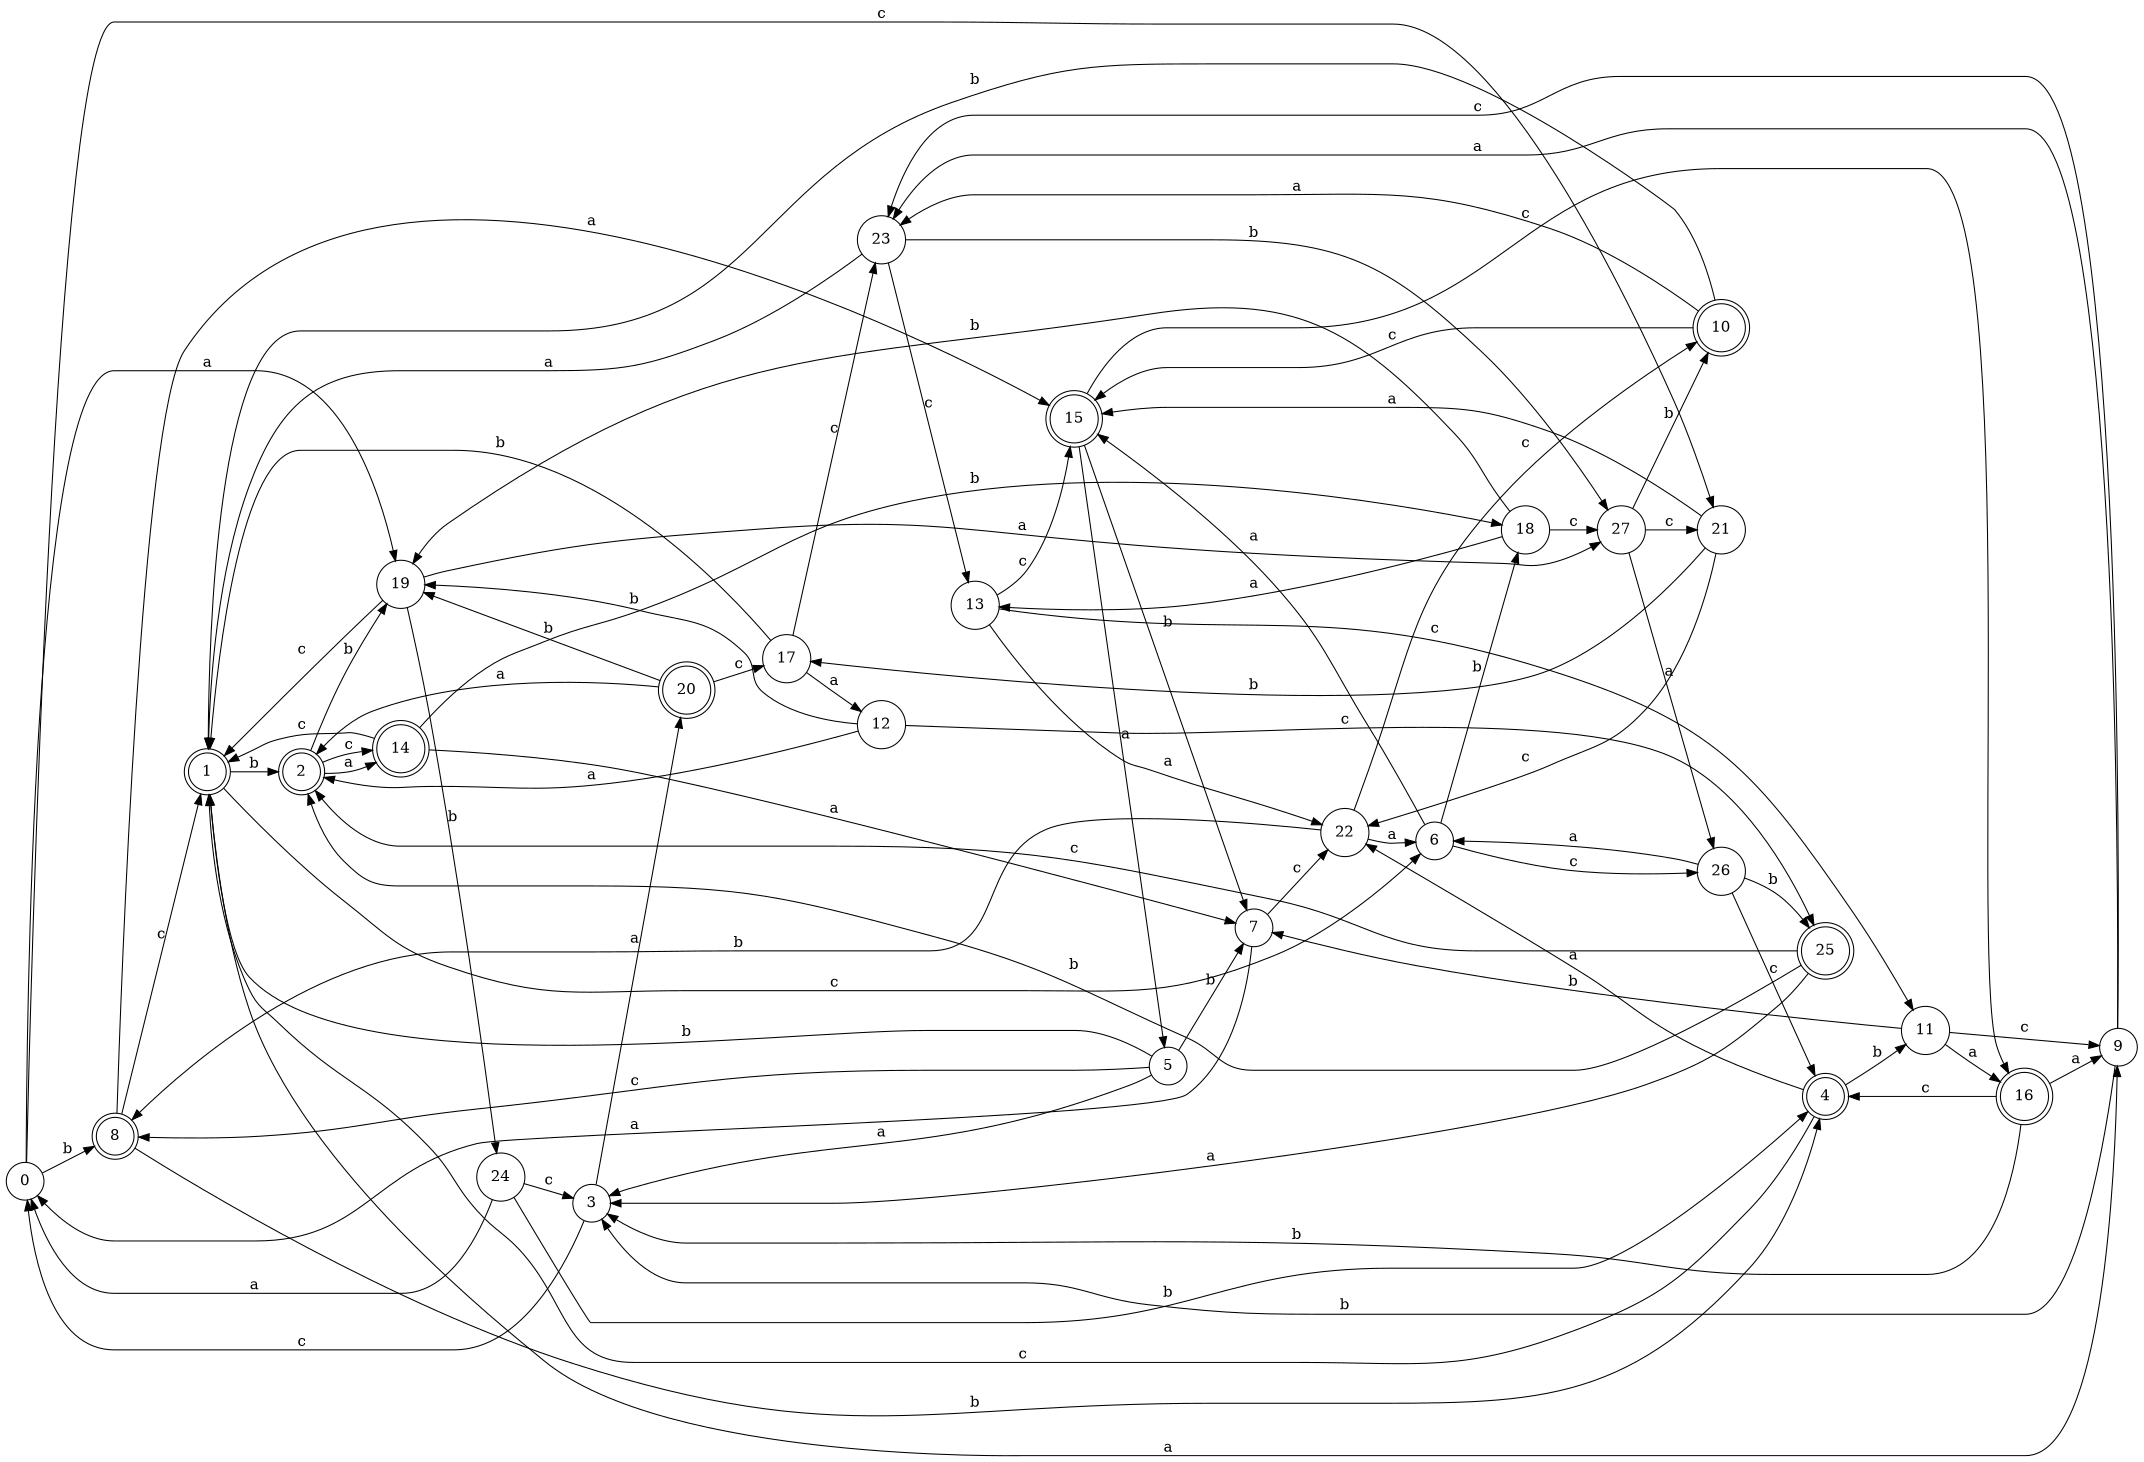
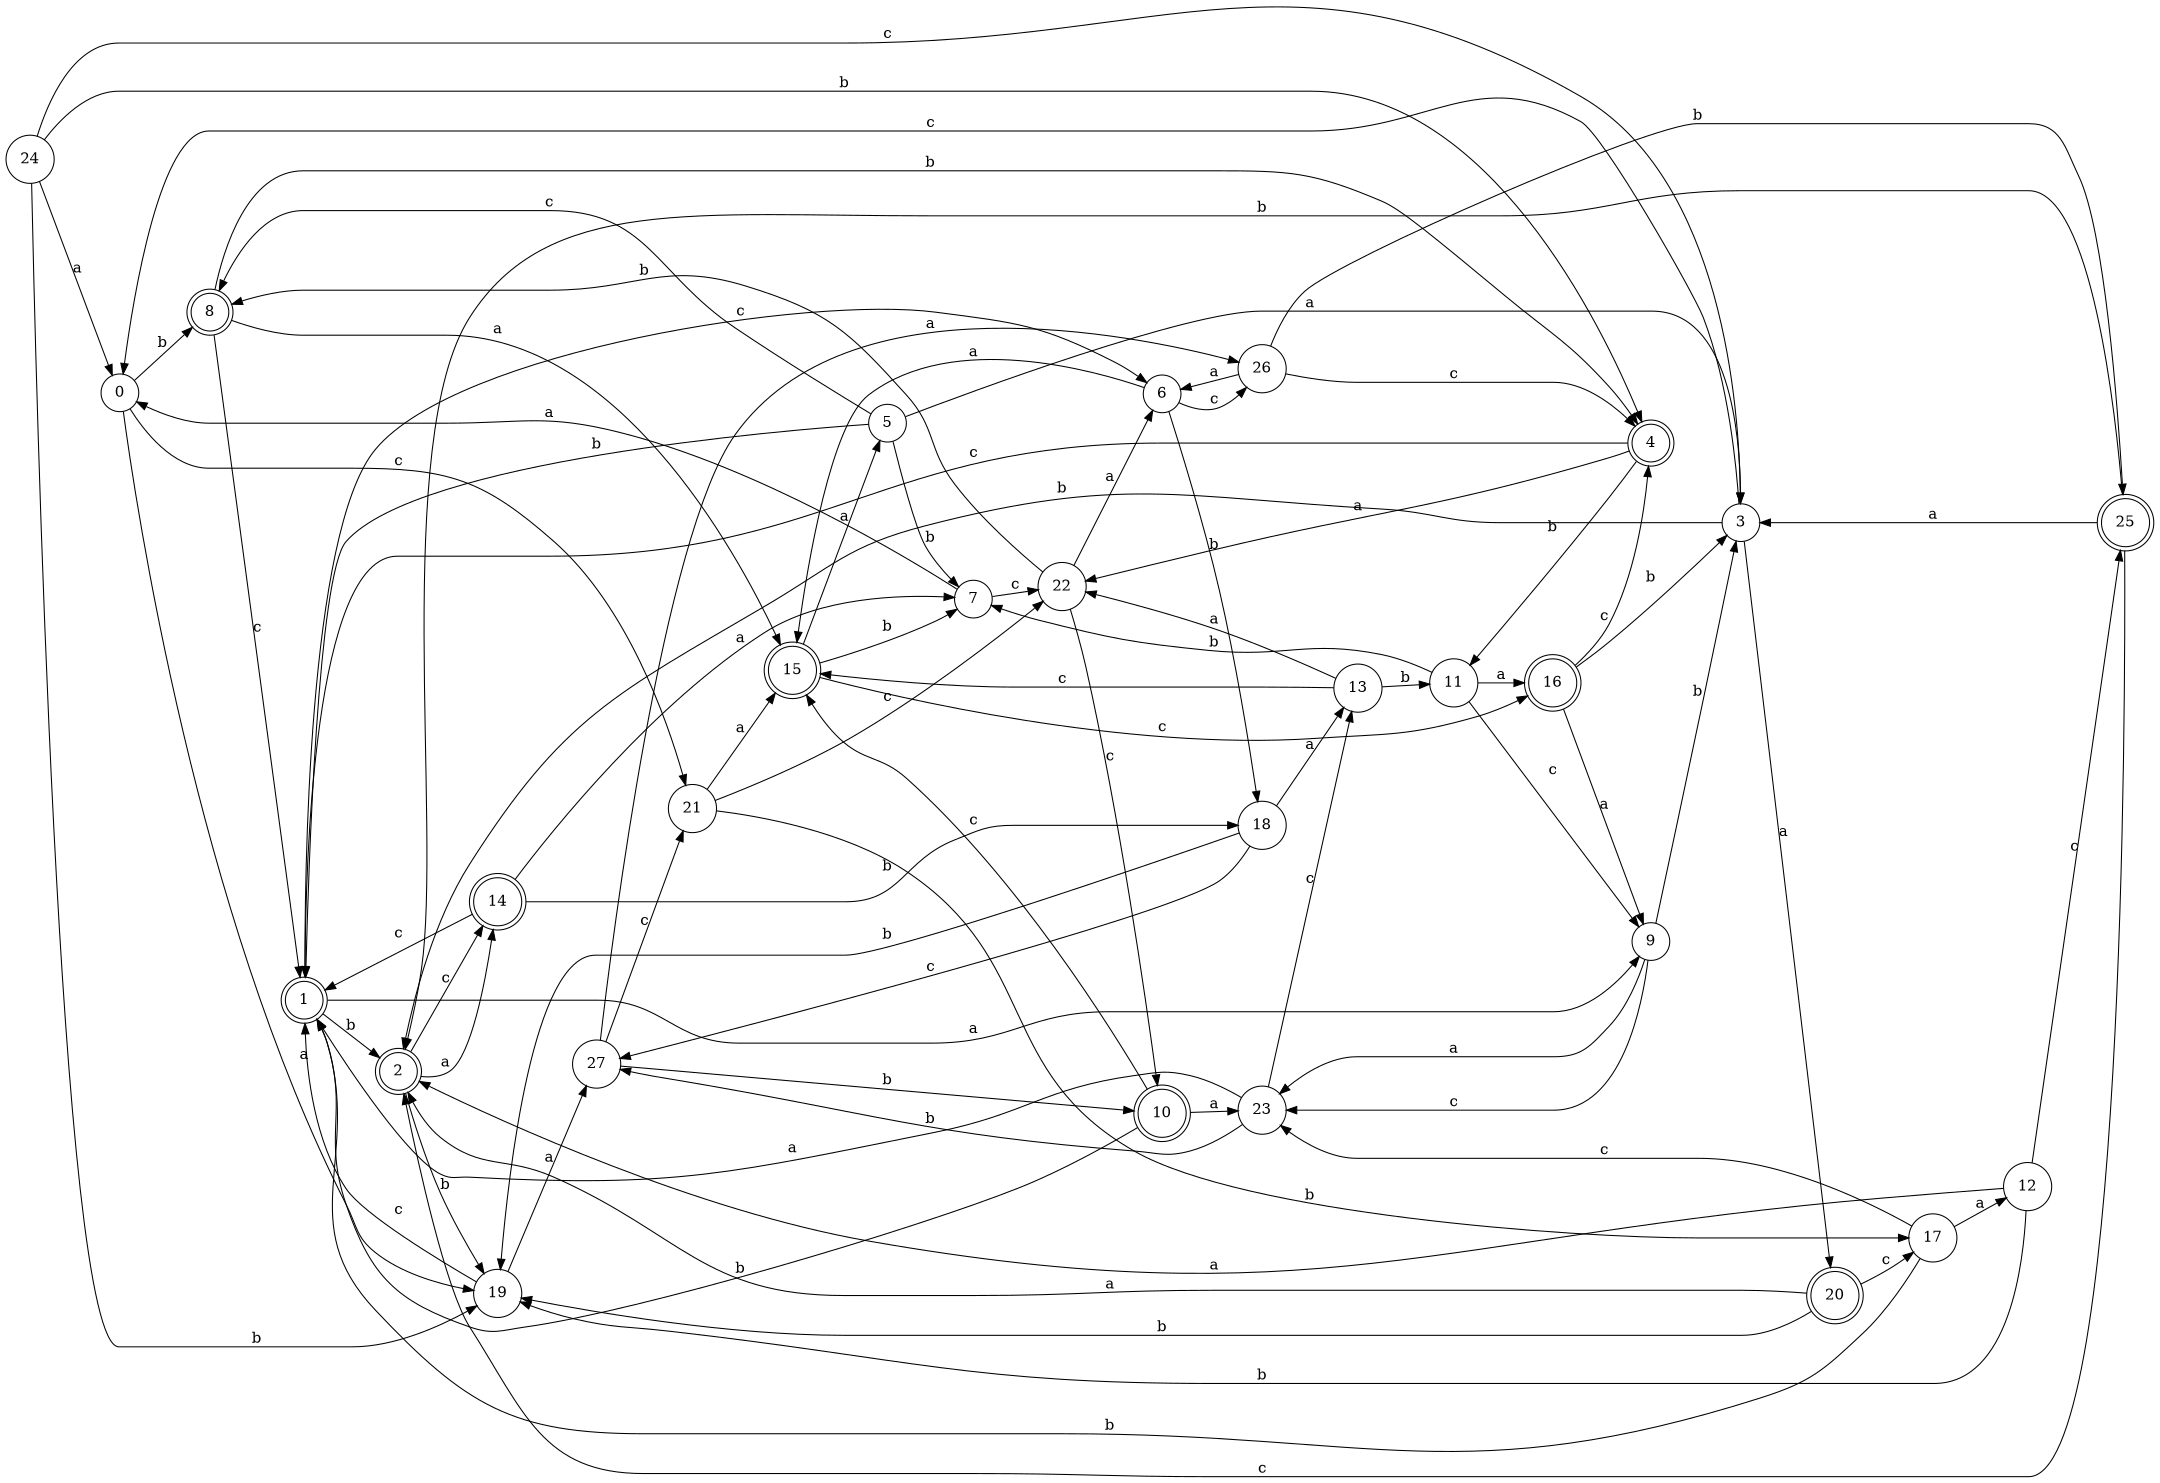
edge "3" -> "2": added, label "b"
edge "13" -> "11": label "c" -> "b"
edge "19" -> "24": reversed
